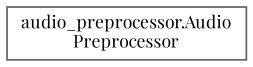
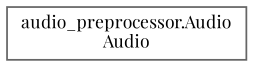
node "audio_preprocessor.Audio Preprocessor": label "audio_preprocessor.Audio Preprocessor" -> "audio_preprocessor.Audio Audio"
